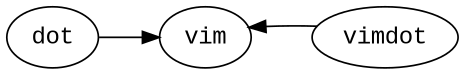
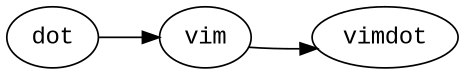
edge "vimdot" -> "vim": reversed
